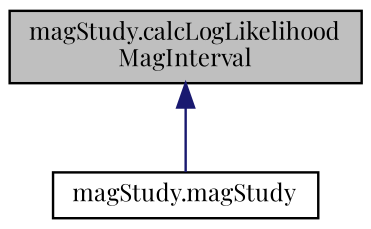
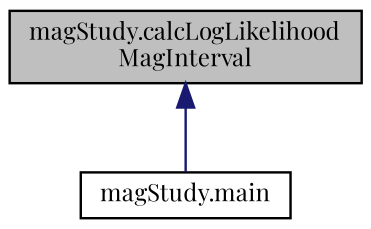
node "magStudy.magStudy": label "magStudy.magStudy" -> "magStudy.main"
